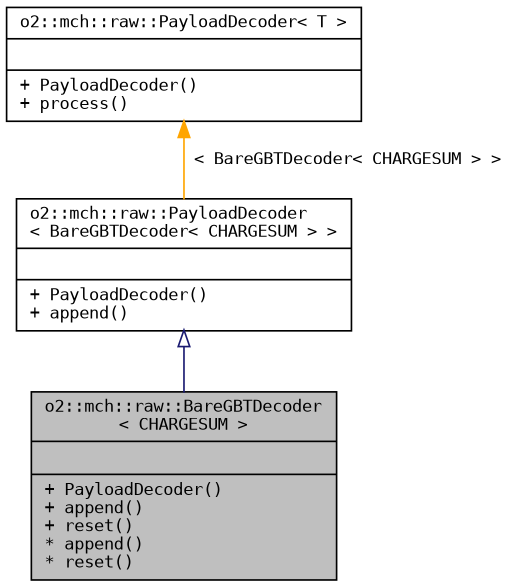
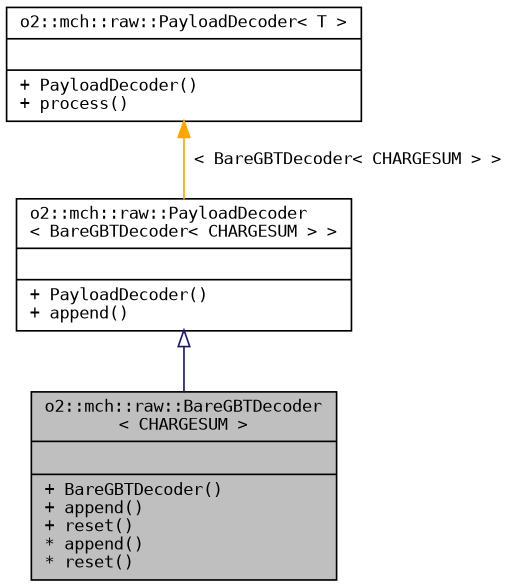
node "o2::mch::raw::BareGBTDecoder": text "+ PayloadDecoder()" -> "+ BareGBTDecoder()"
